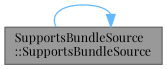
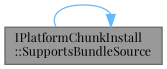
node "SupportsBundleSource ::SupportsBundleSource": label "SupportsBundleSource ::SupportsBundleSource" -> "IPlatformChunkInstall ::SupportsBundleSource"
